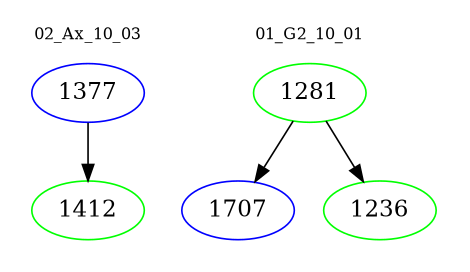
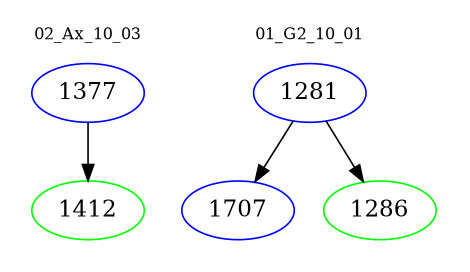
node "1281": color green -> blue
node "1236": label "1236" -> "1286"
